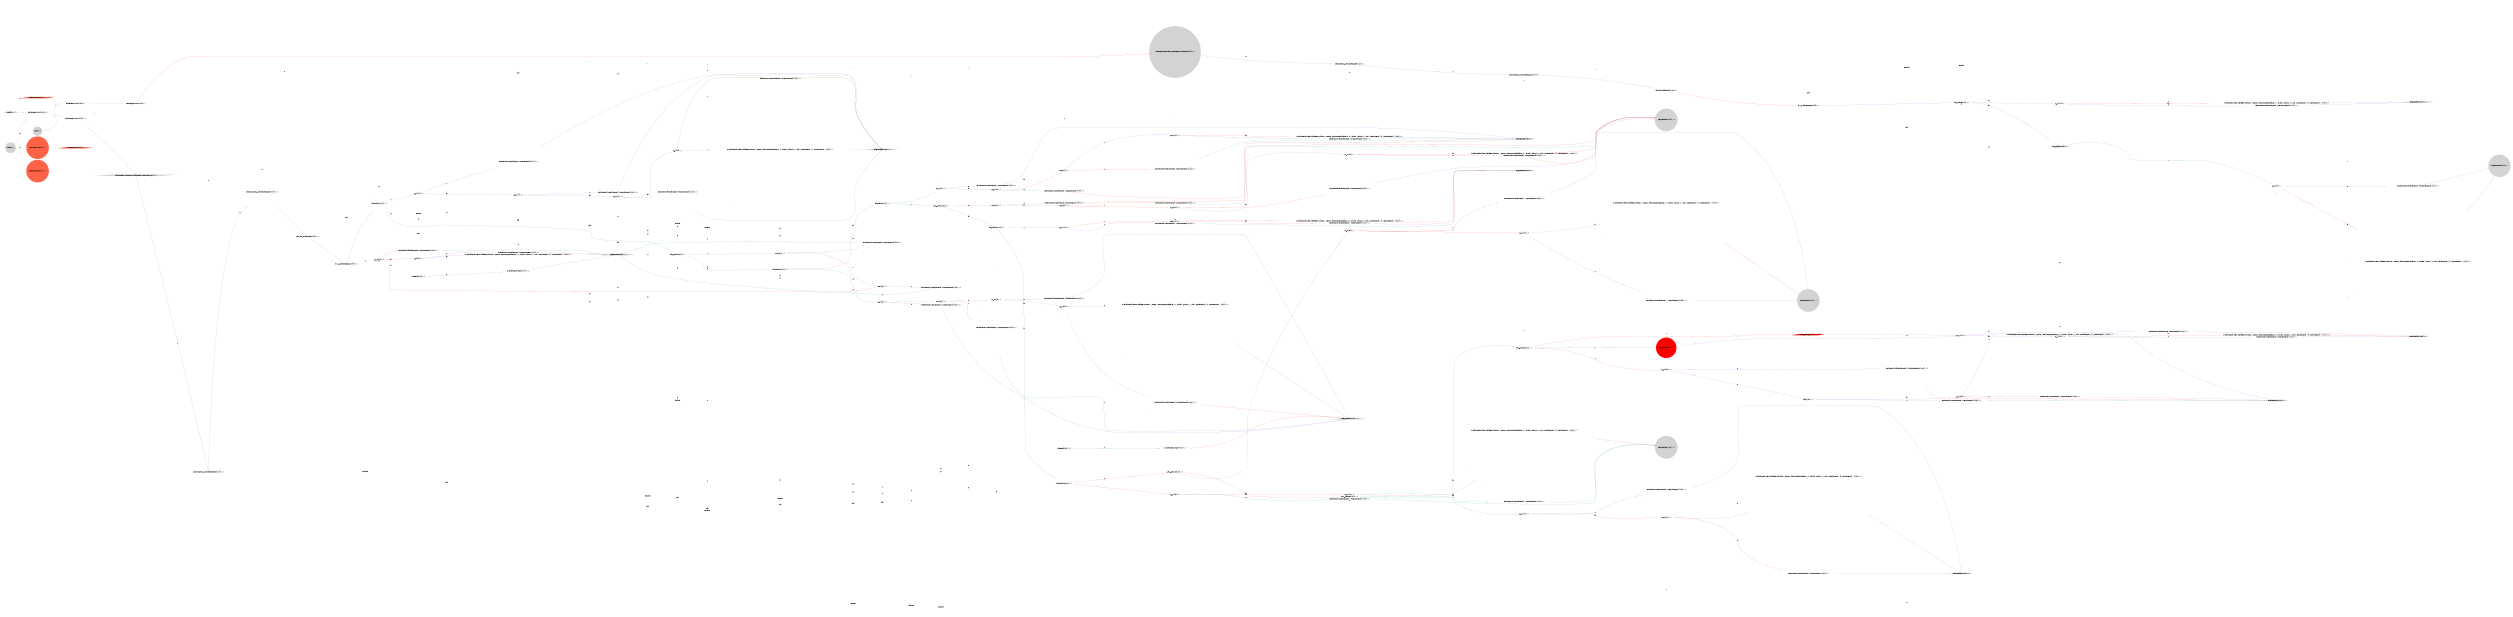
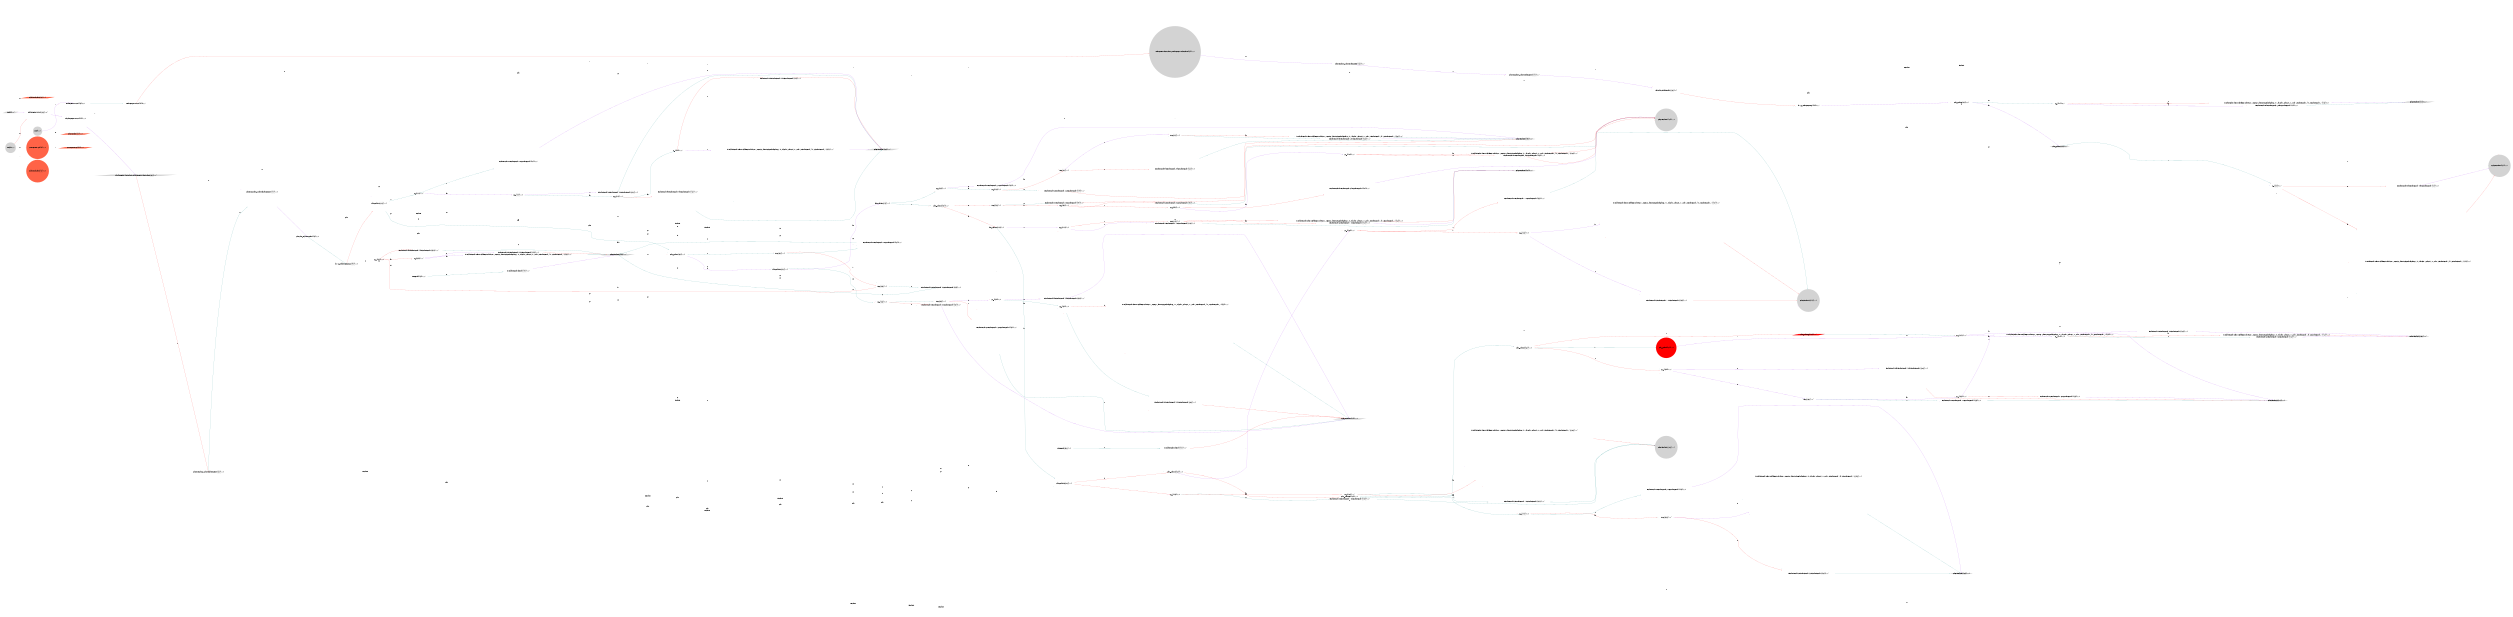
node "BooleanNode irBooleanNode@@@2@@@['0', '0', '1']": added
